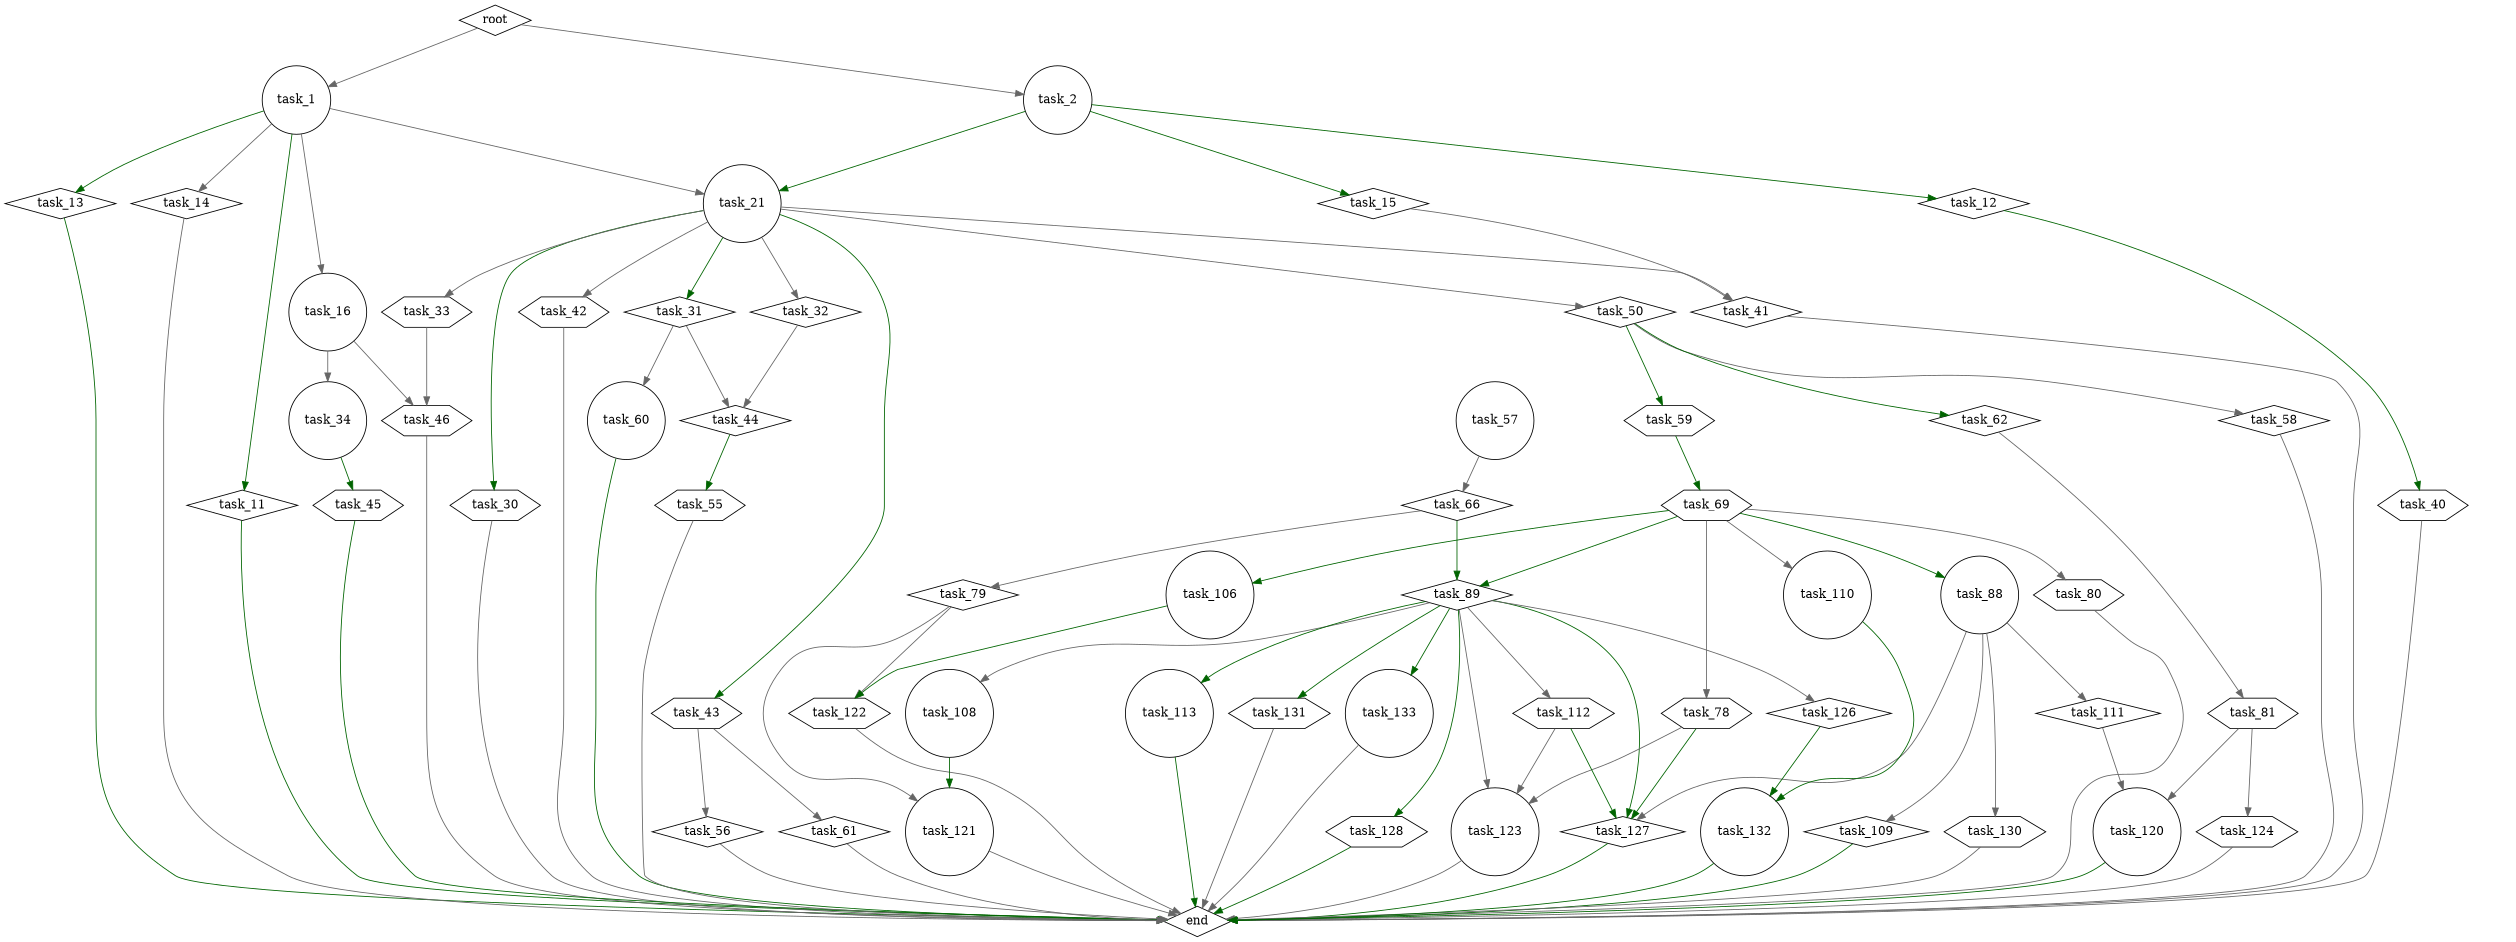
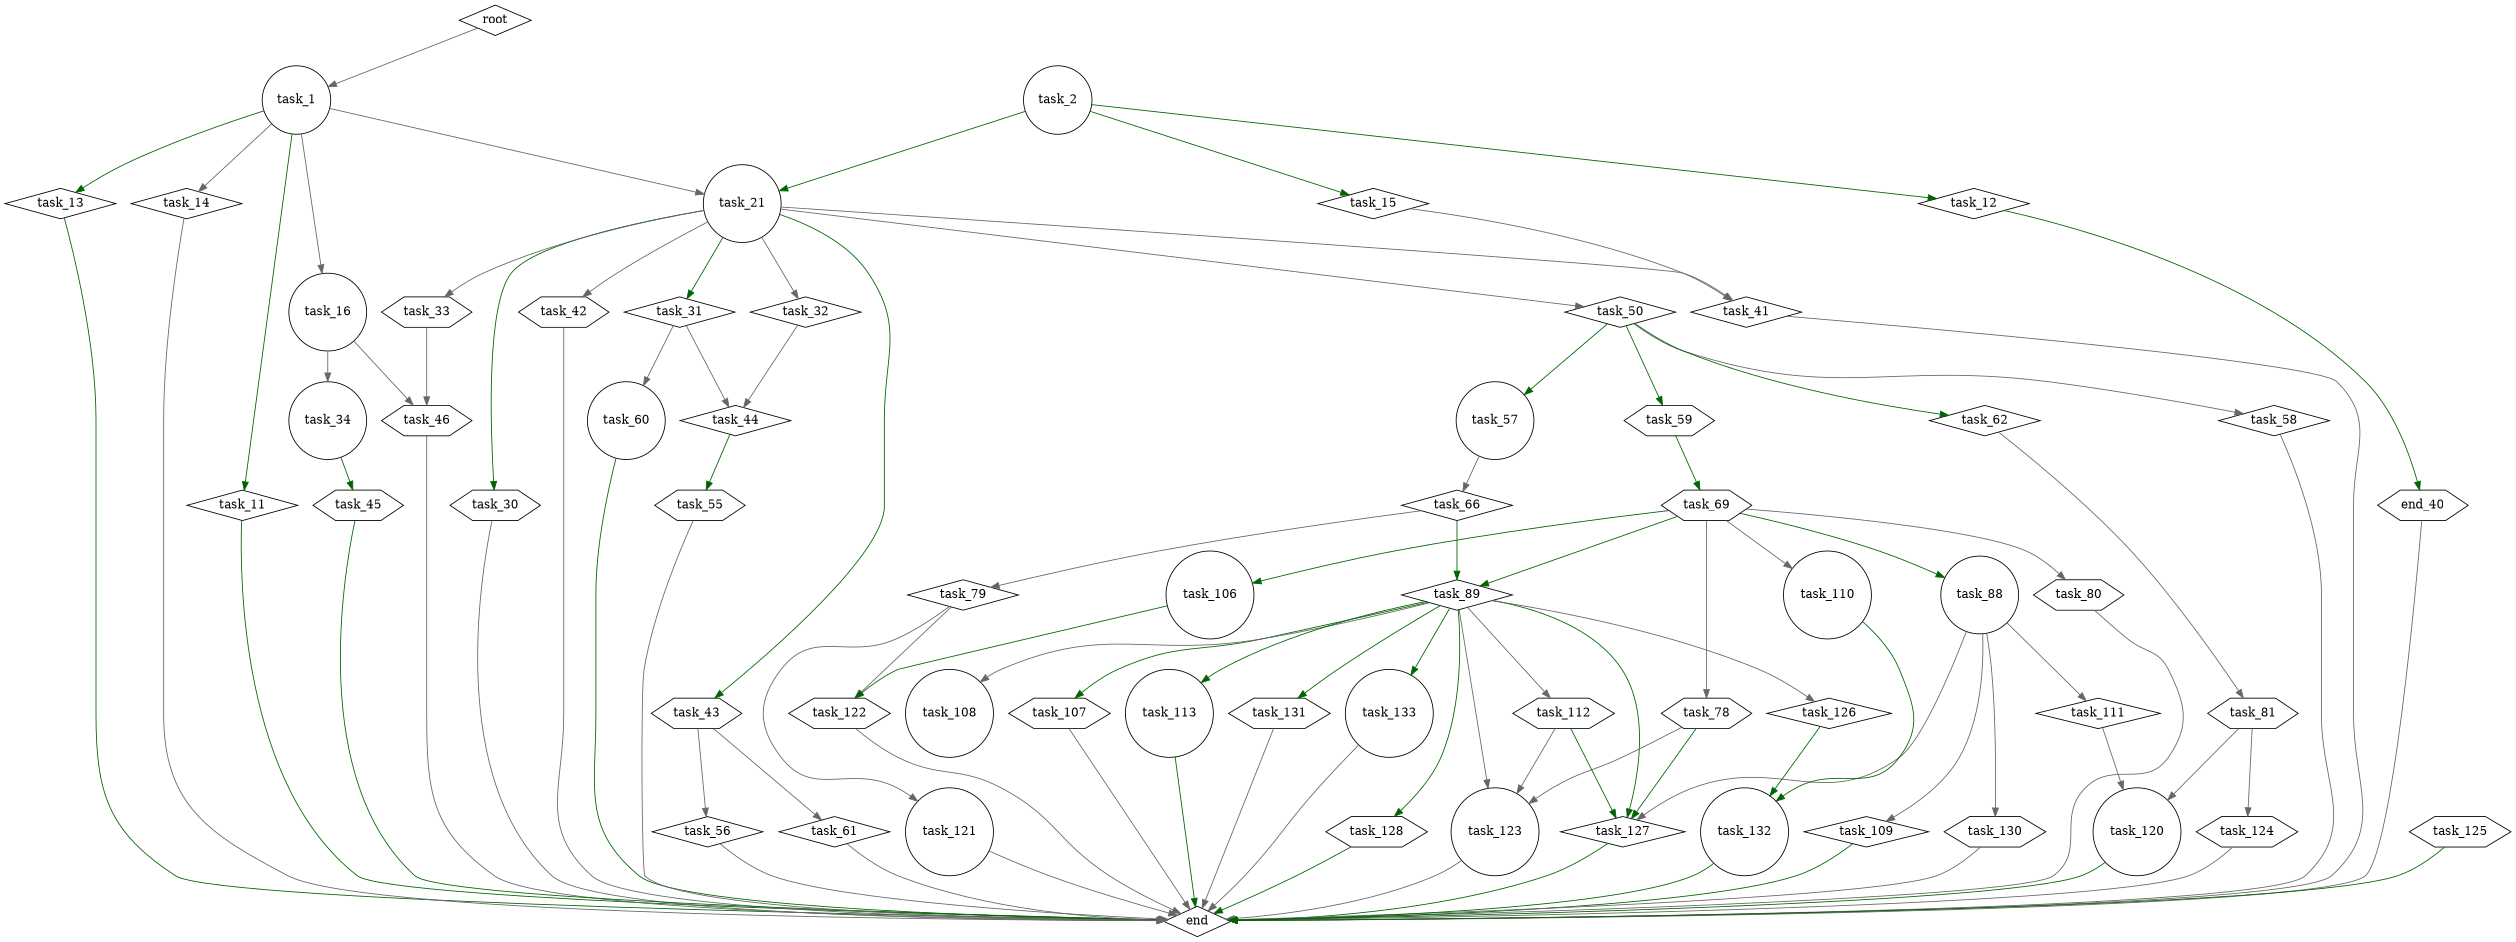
edge "root" -> "task_2": removed
edge "task_50" -> "task_57": added
node "task_40": label "task_40" -> "end_40"
node "task_107": added
edge "task_108" -> "task_121": removed
node "task_125": added
